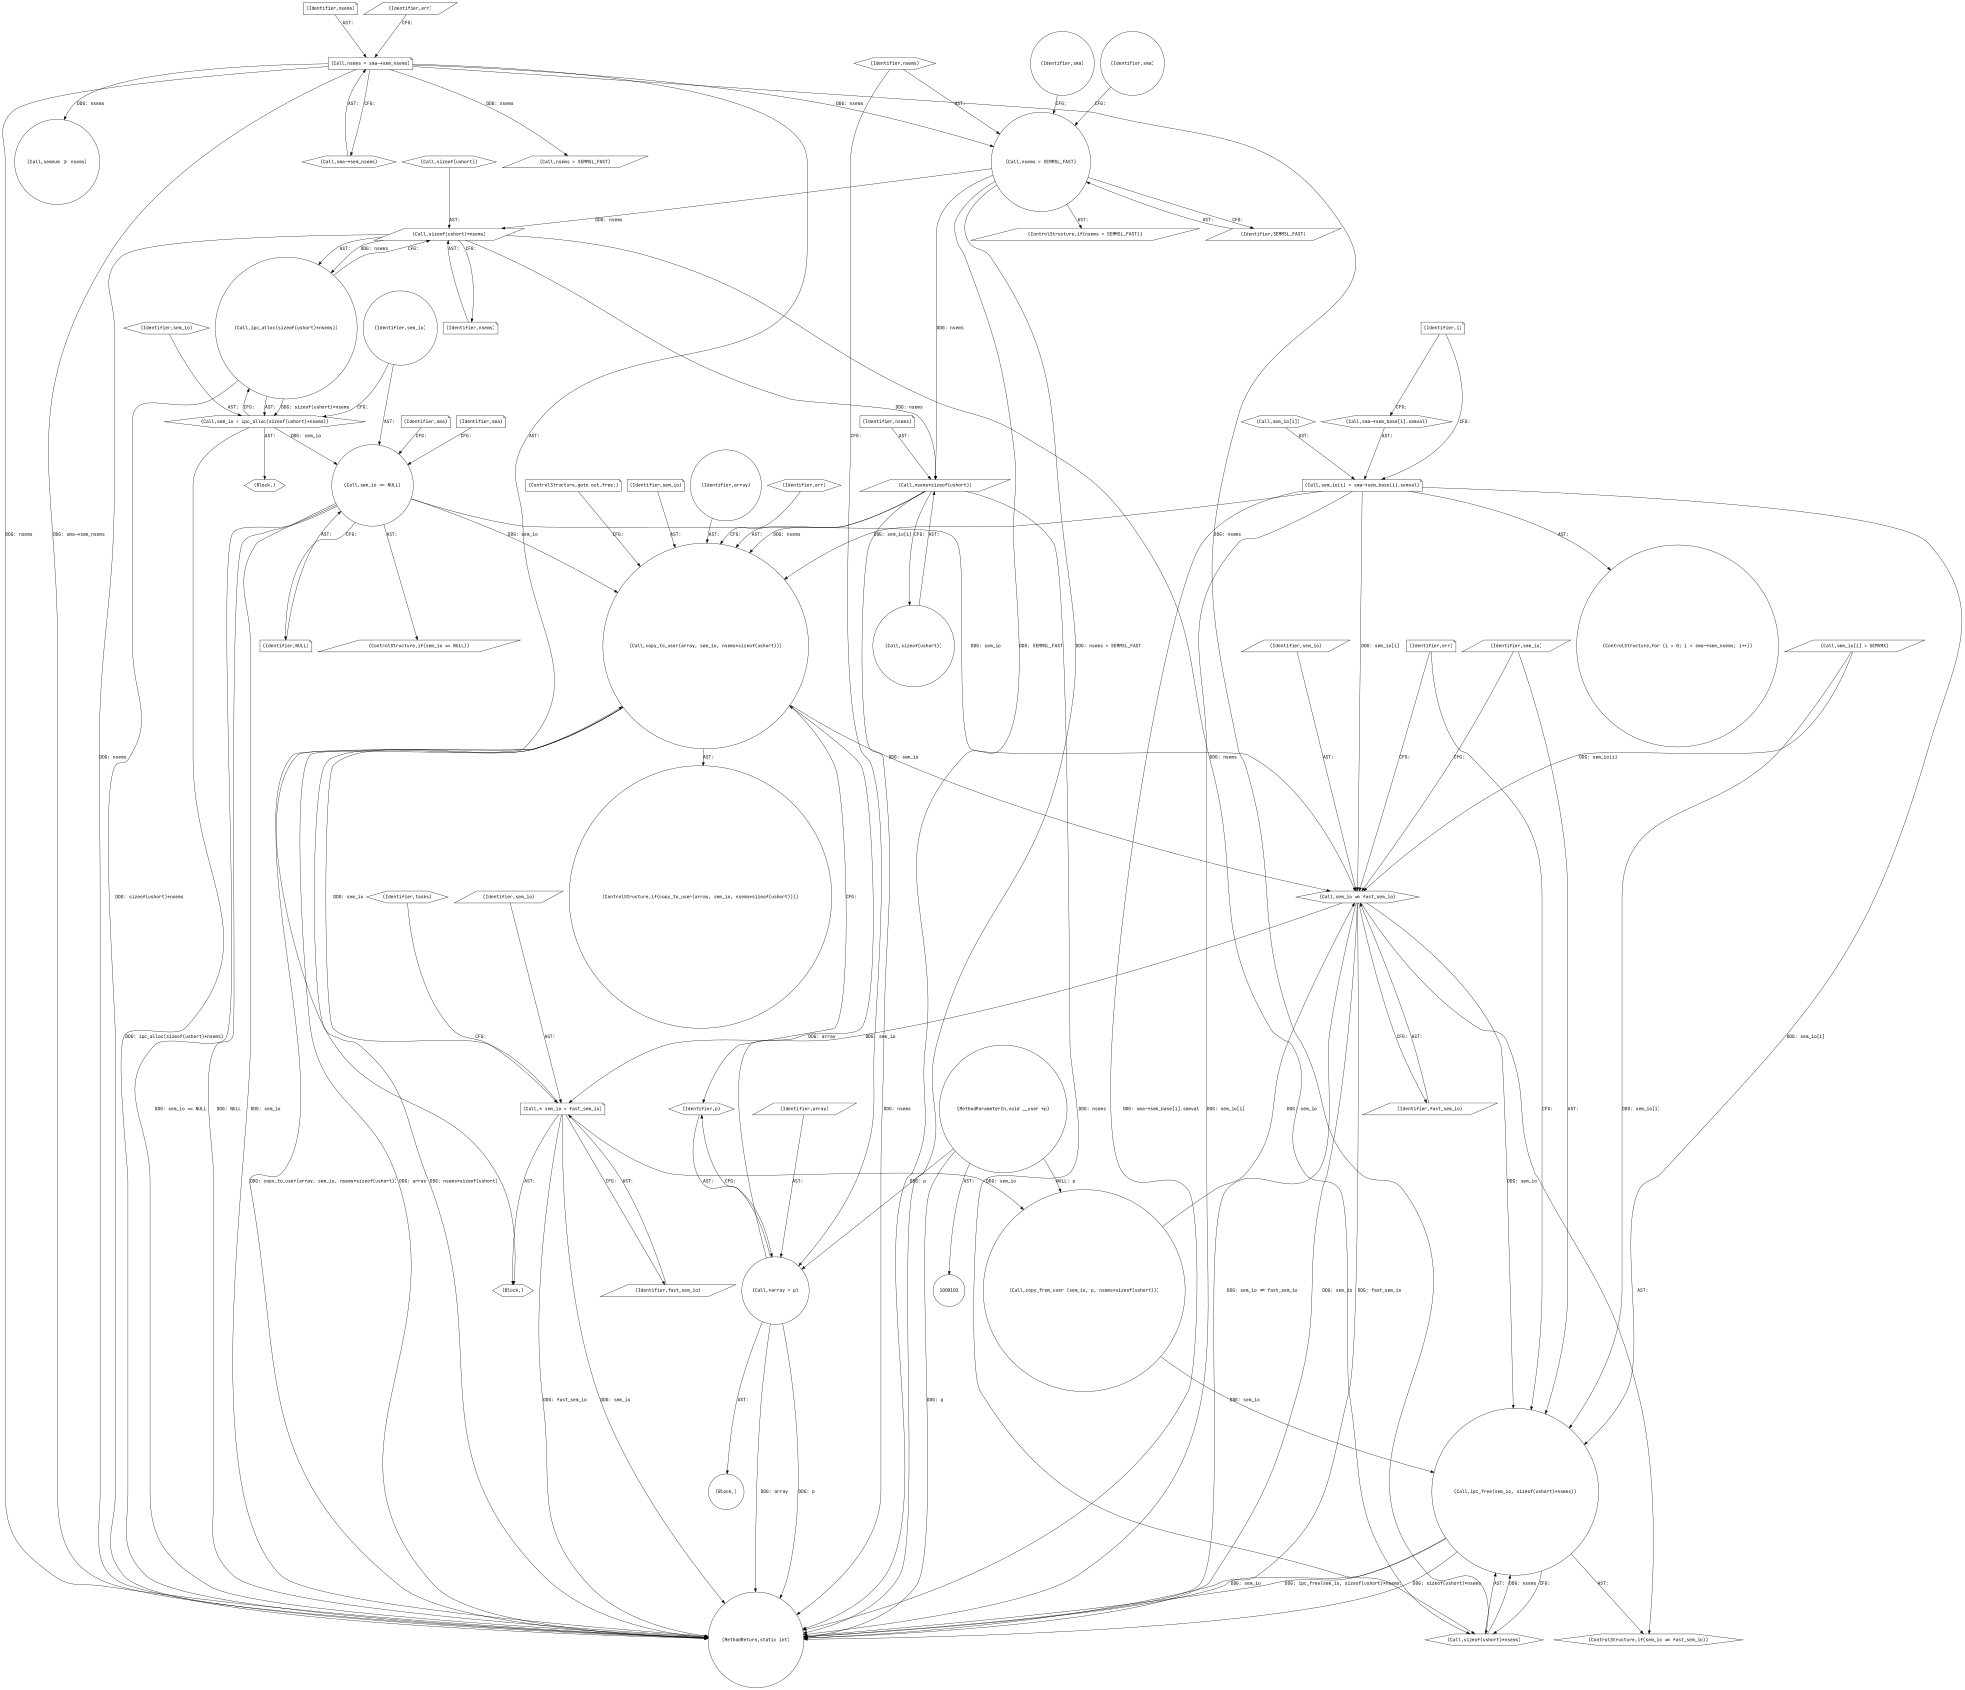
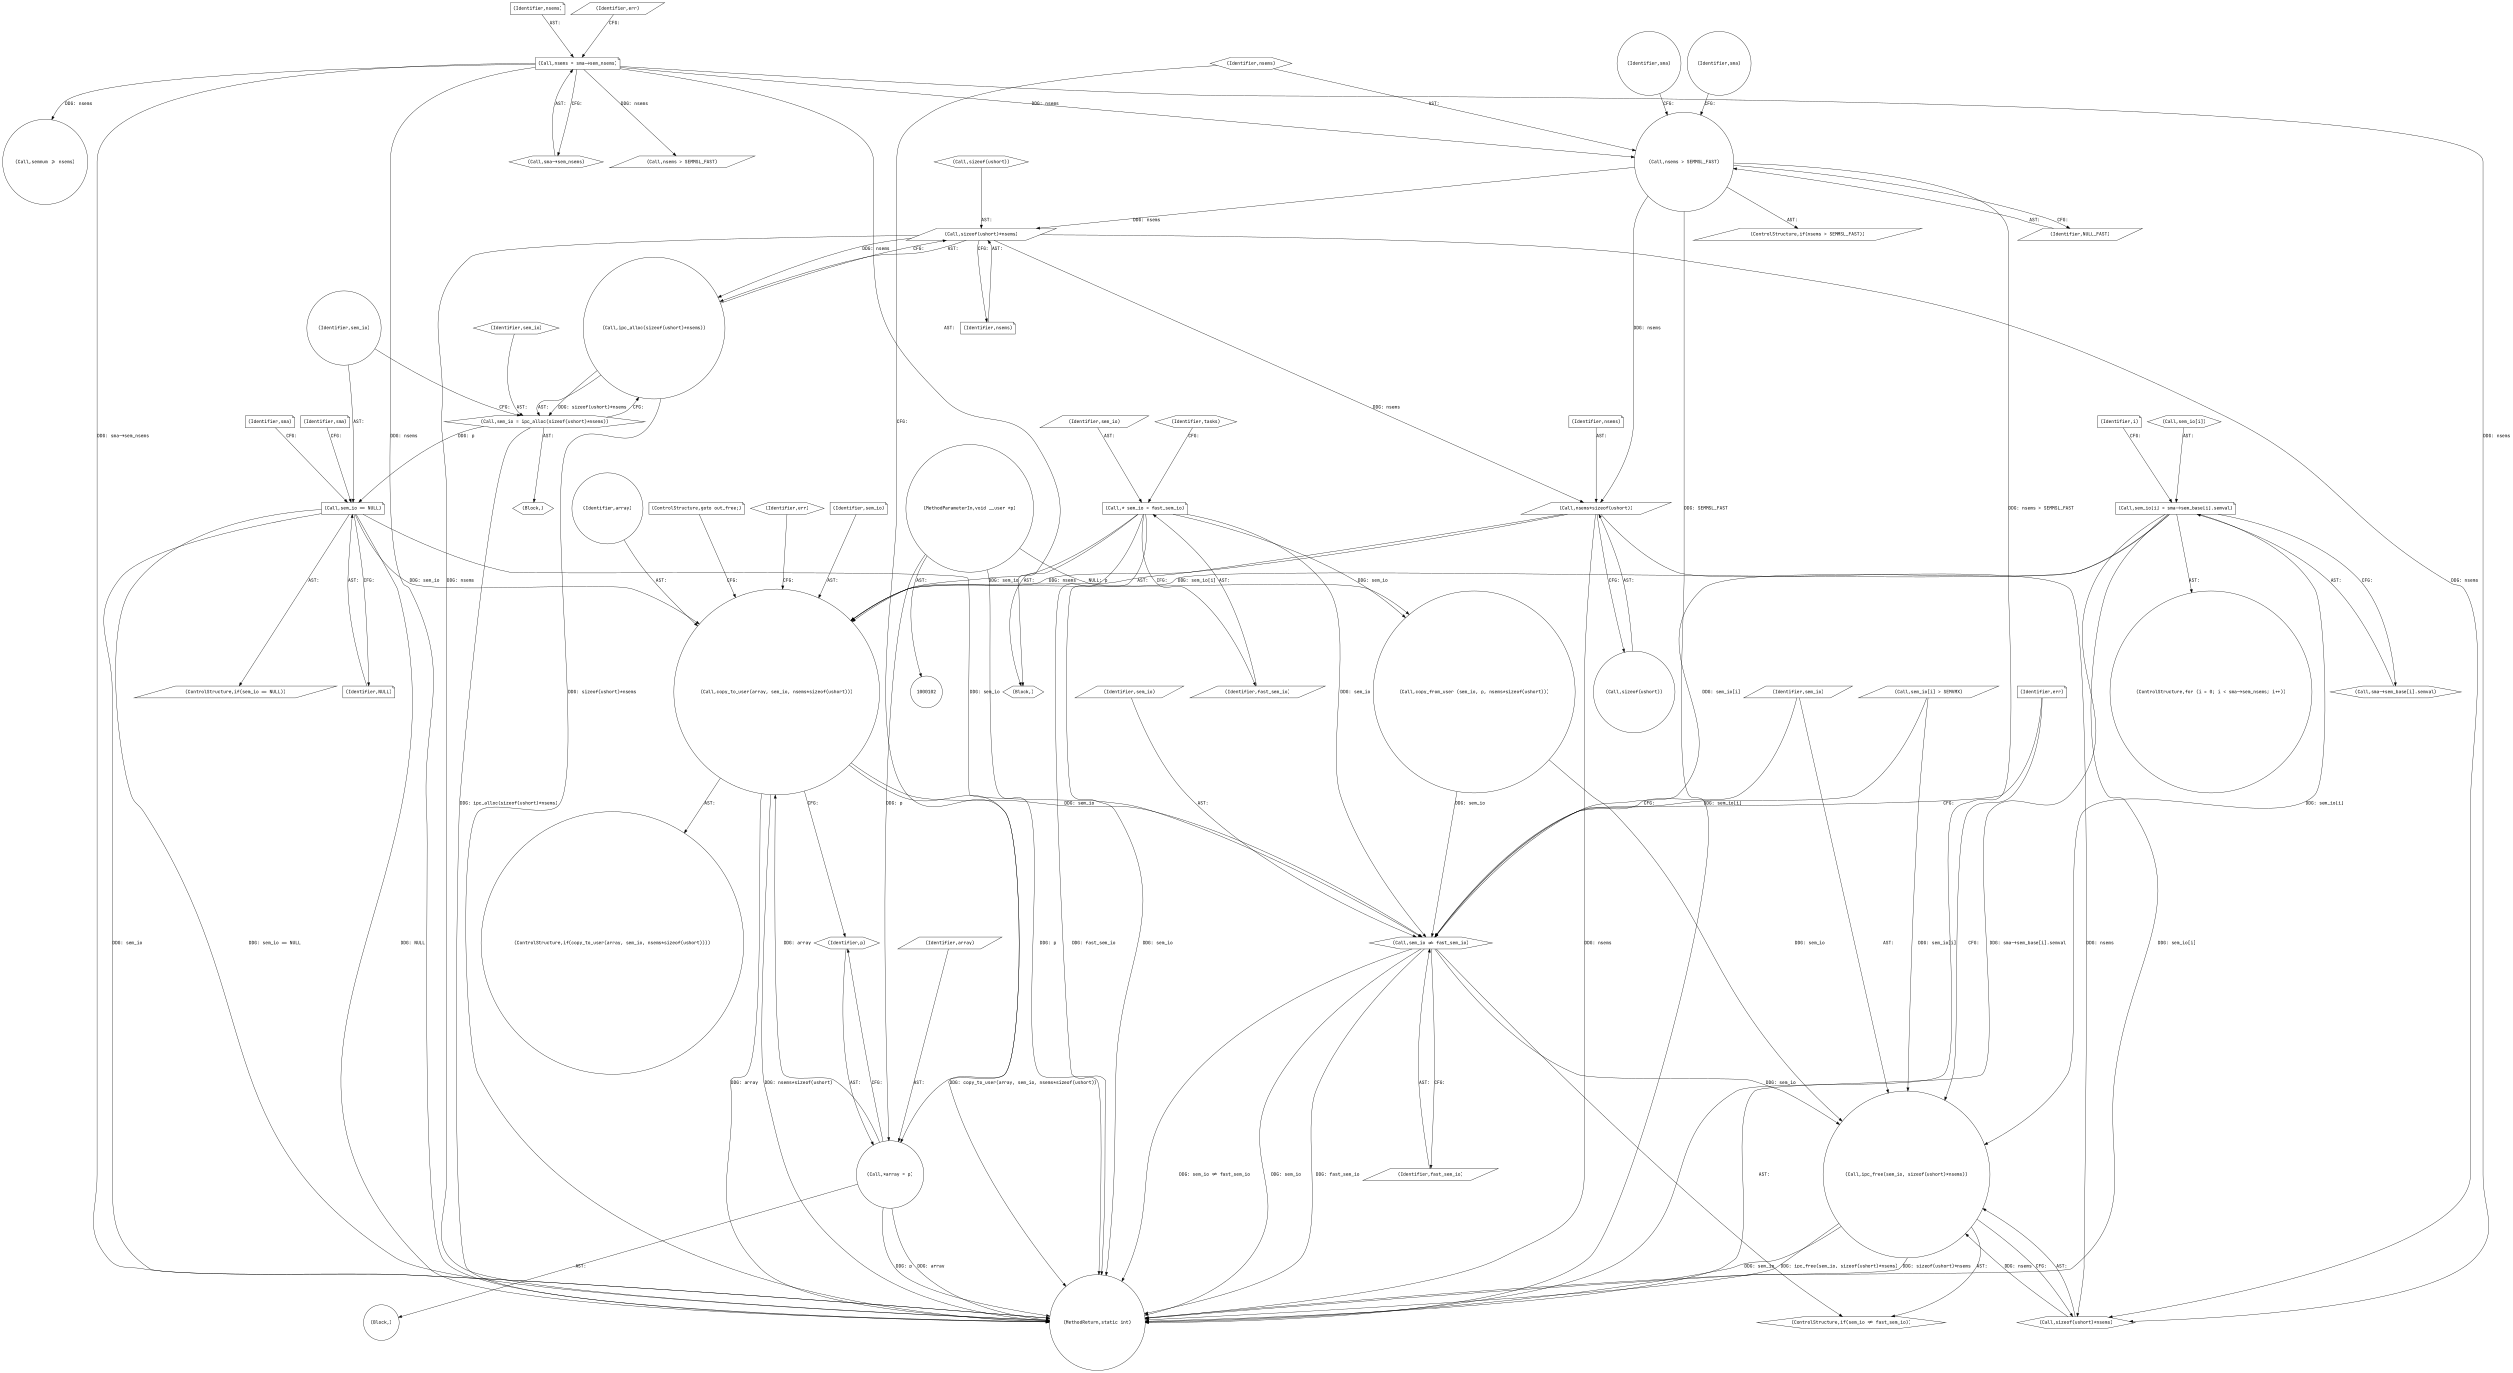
node "(Identifier,SEMMSL_FAST)": label "(Identifier,SEMMSL_FAST)" -> "(Identifier,NULL_FAST)"
edge "(Identifier,i)" -> "(Call,sma->sem_base[i].semval)": now "(Call,sem_io[i] = sma->sem_base[i].semval)" -> "(Call,sma->sem_base[i].semval)"
edge "(Call,sem_io = ipc_alloc(sizeof(ushort)*nsems))" -> "(Call,sem_io == NULL)": label "DDG: sem_io" -> "DDG: p"
node "(Call,sem_io == NULL)": shape circle -> note
edge "(Call,sem_io != fast_sem_io)" -> "(Call,* sem_io = fast_sem_io)": reversed
